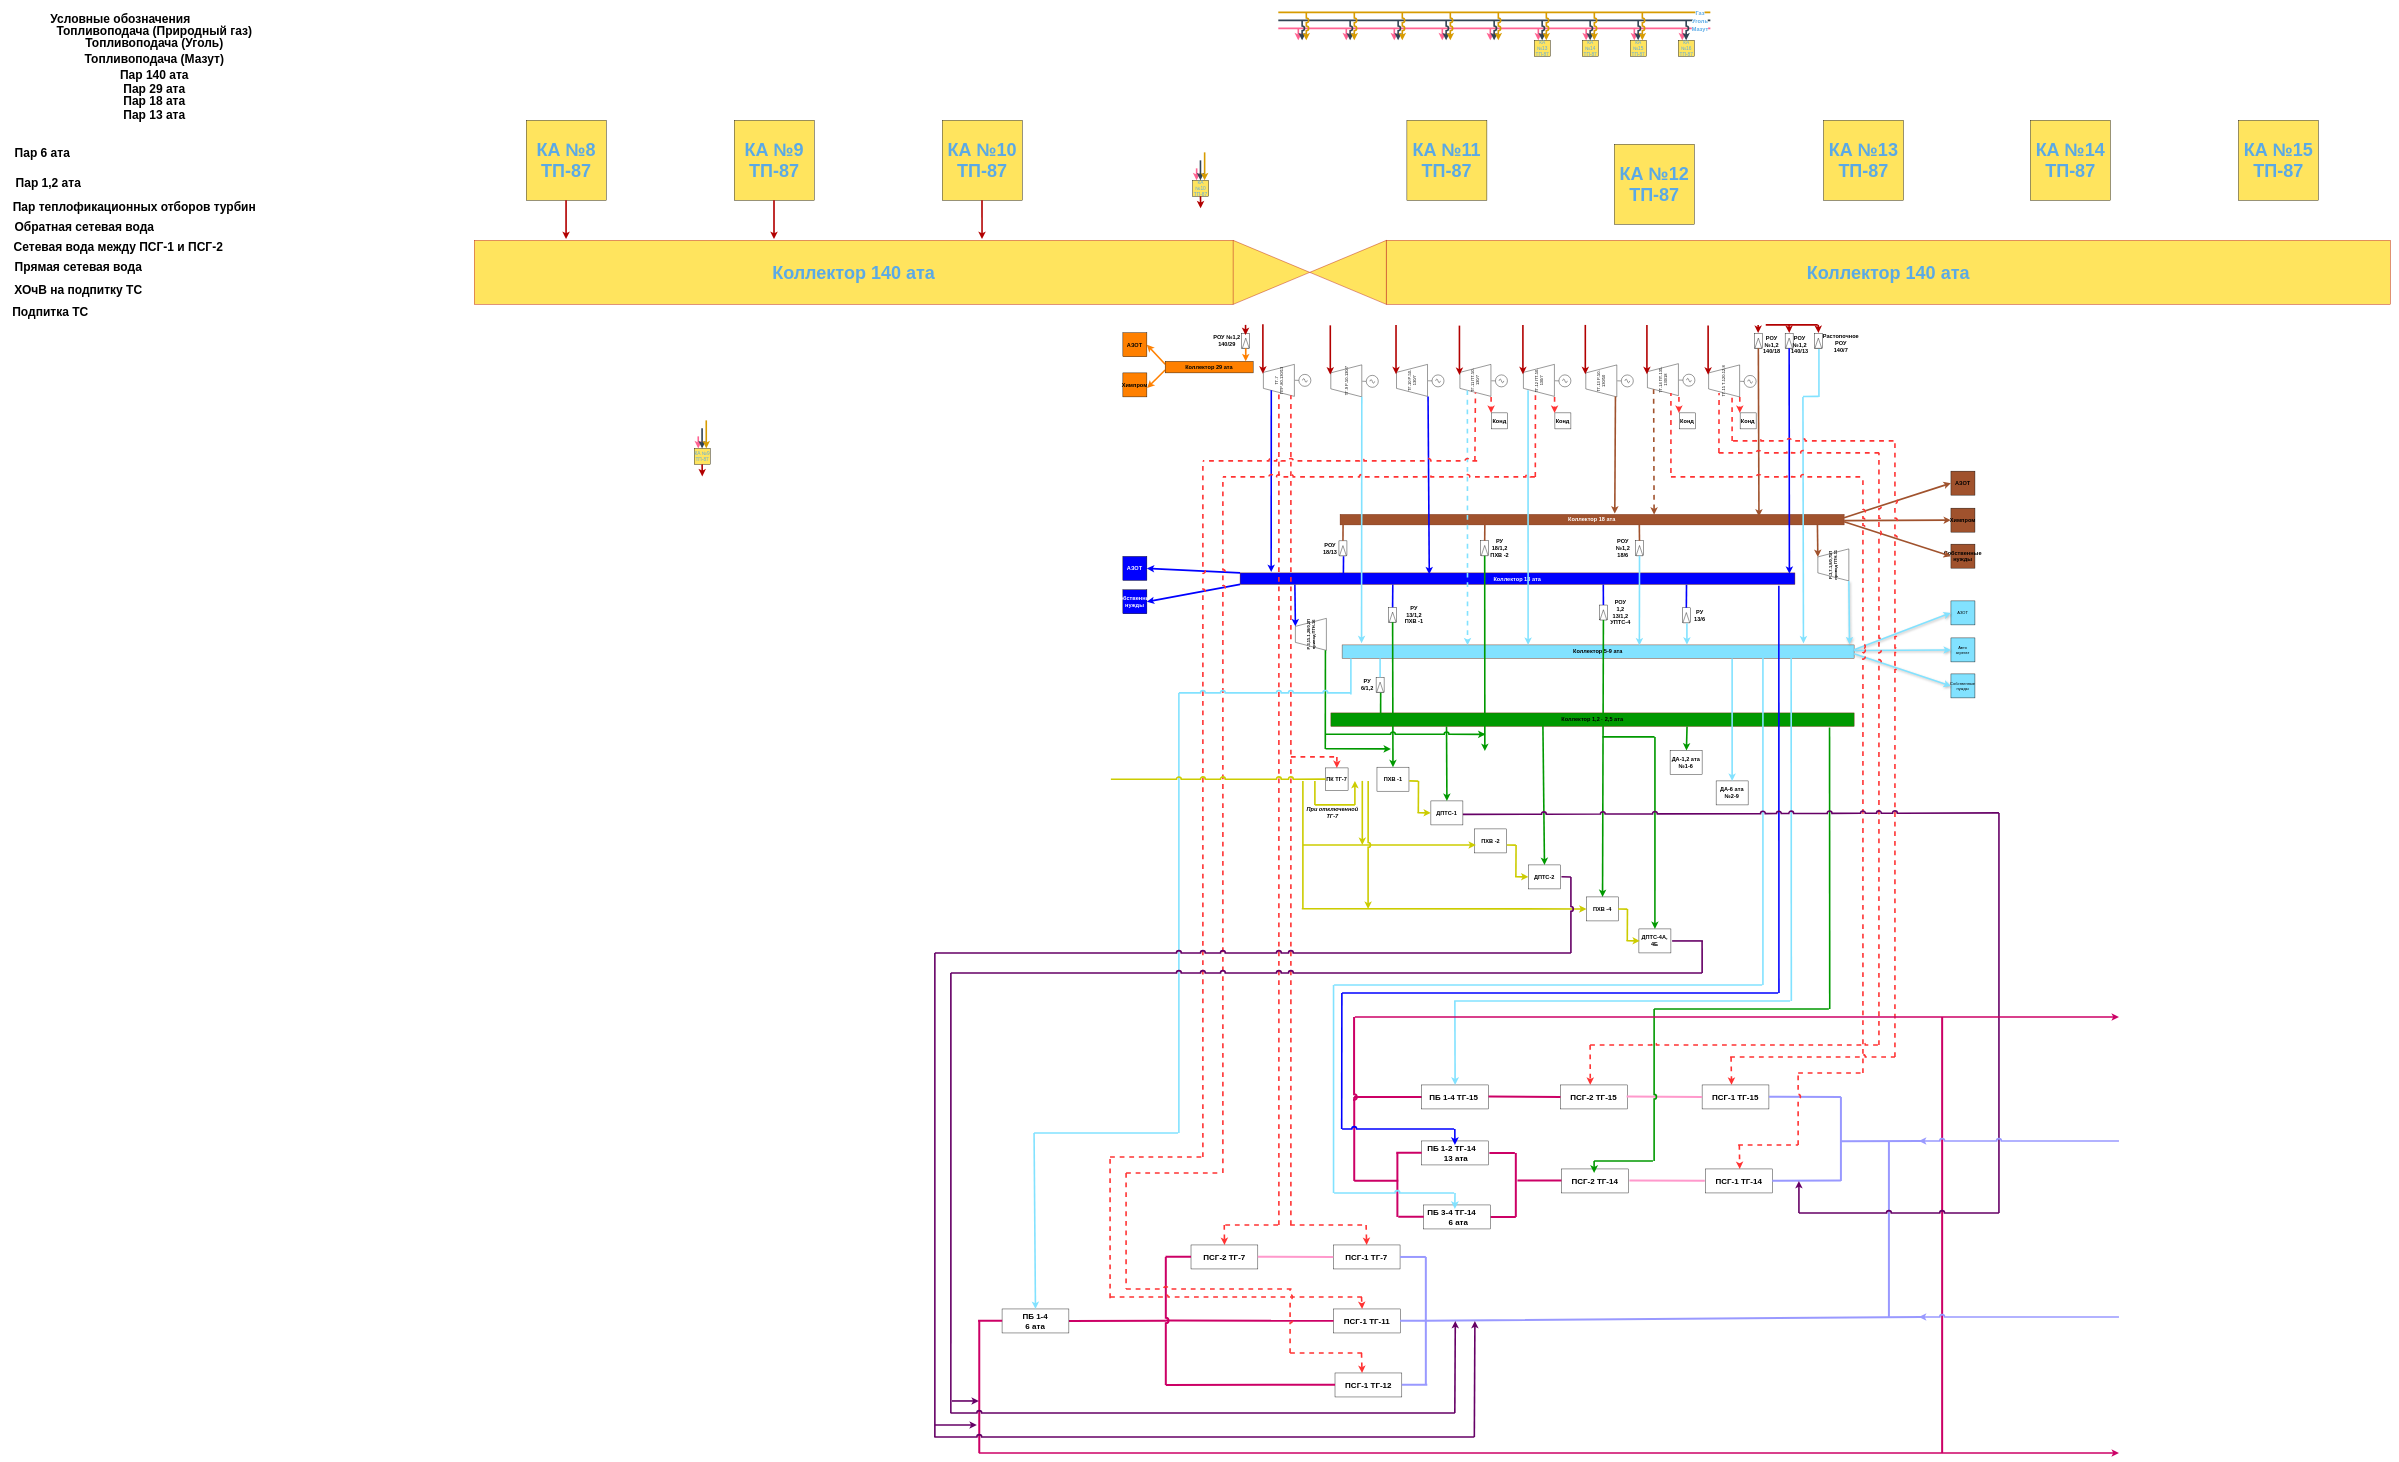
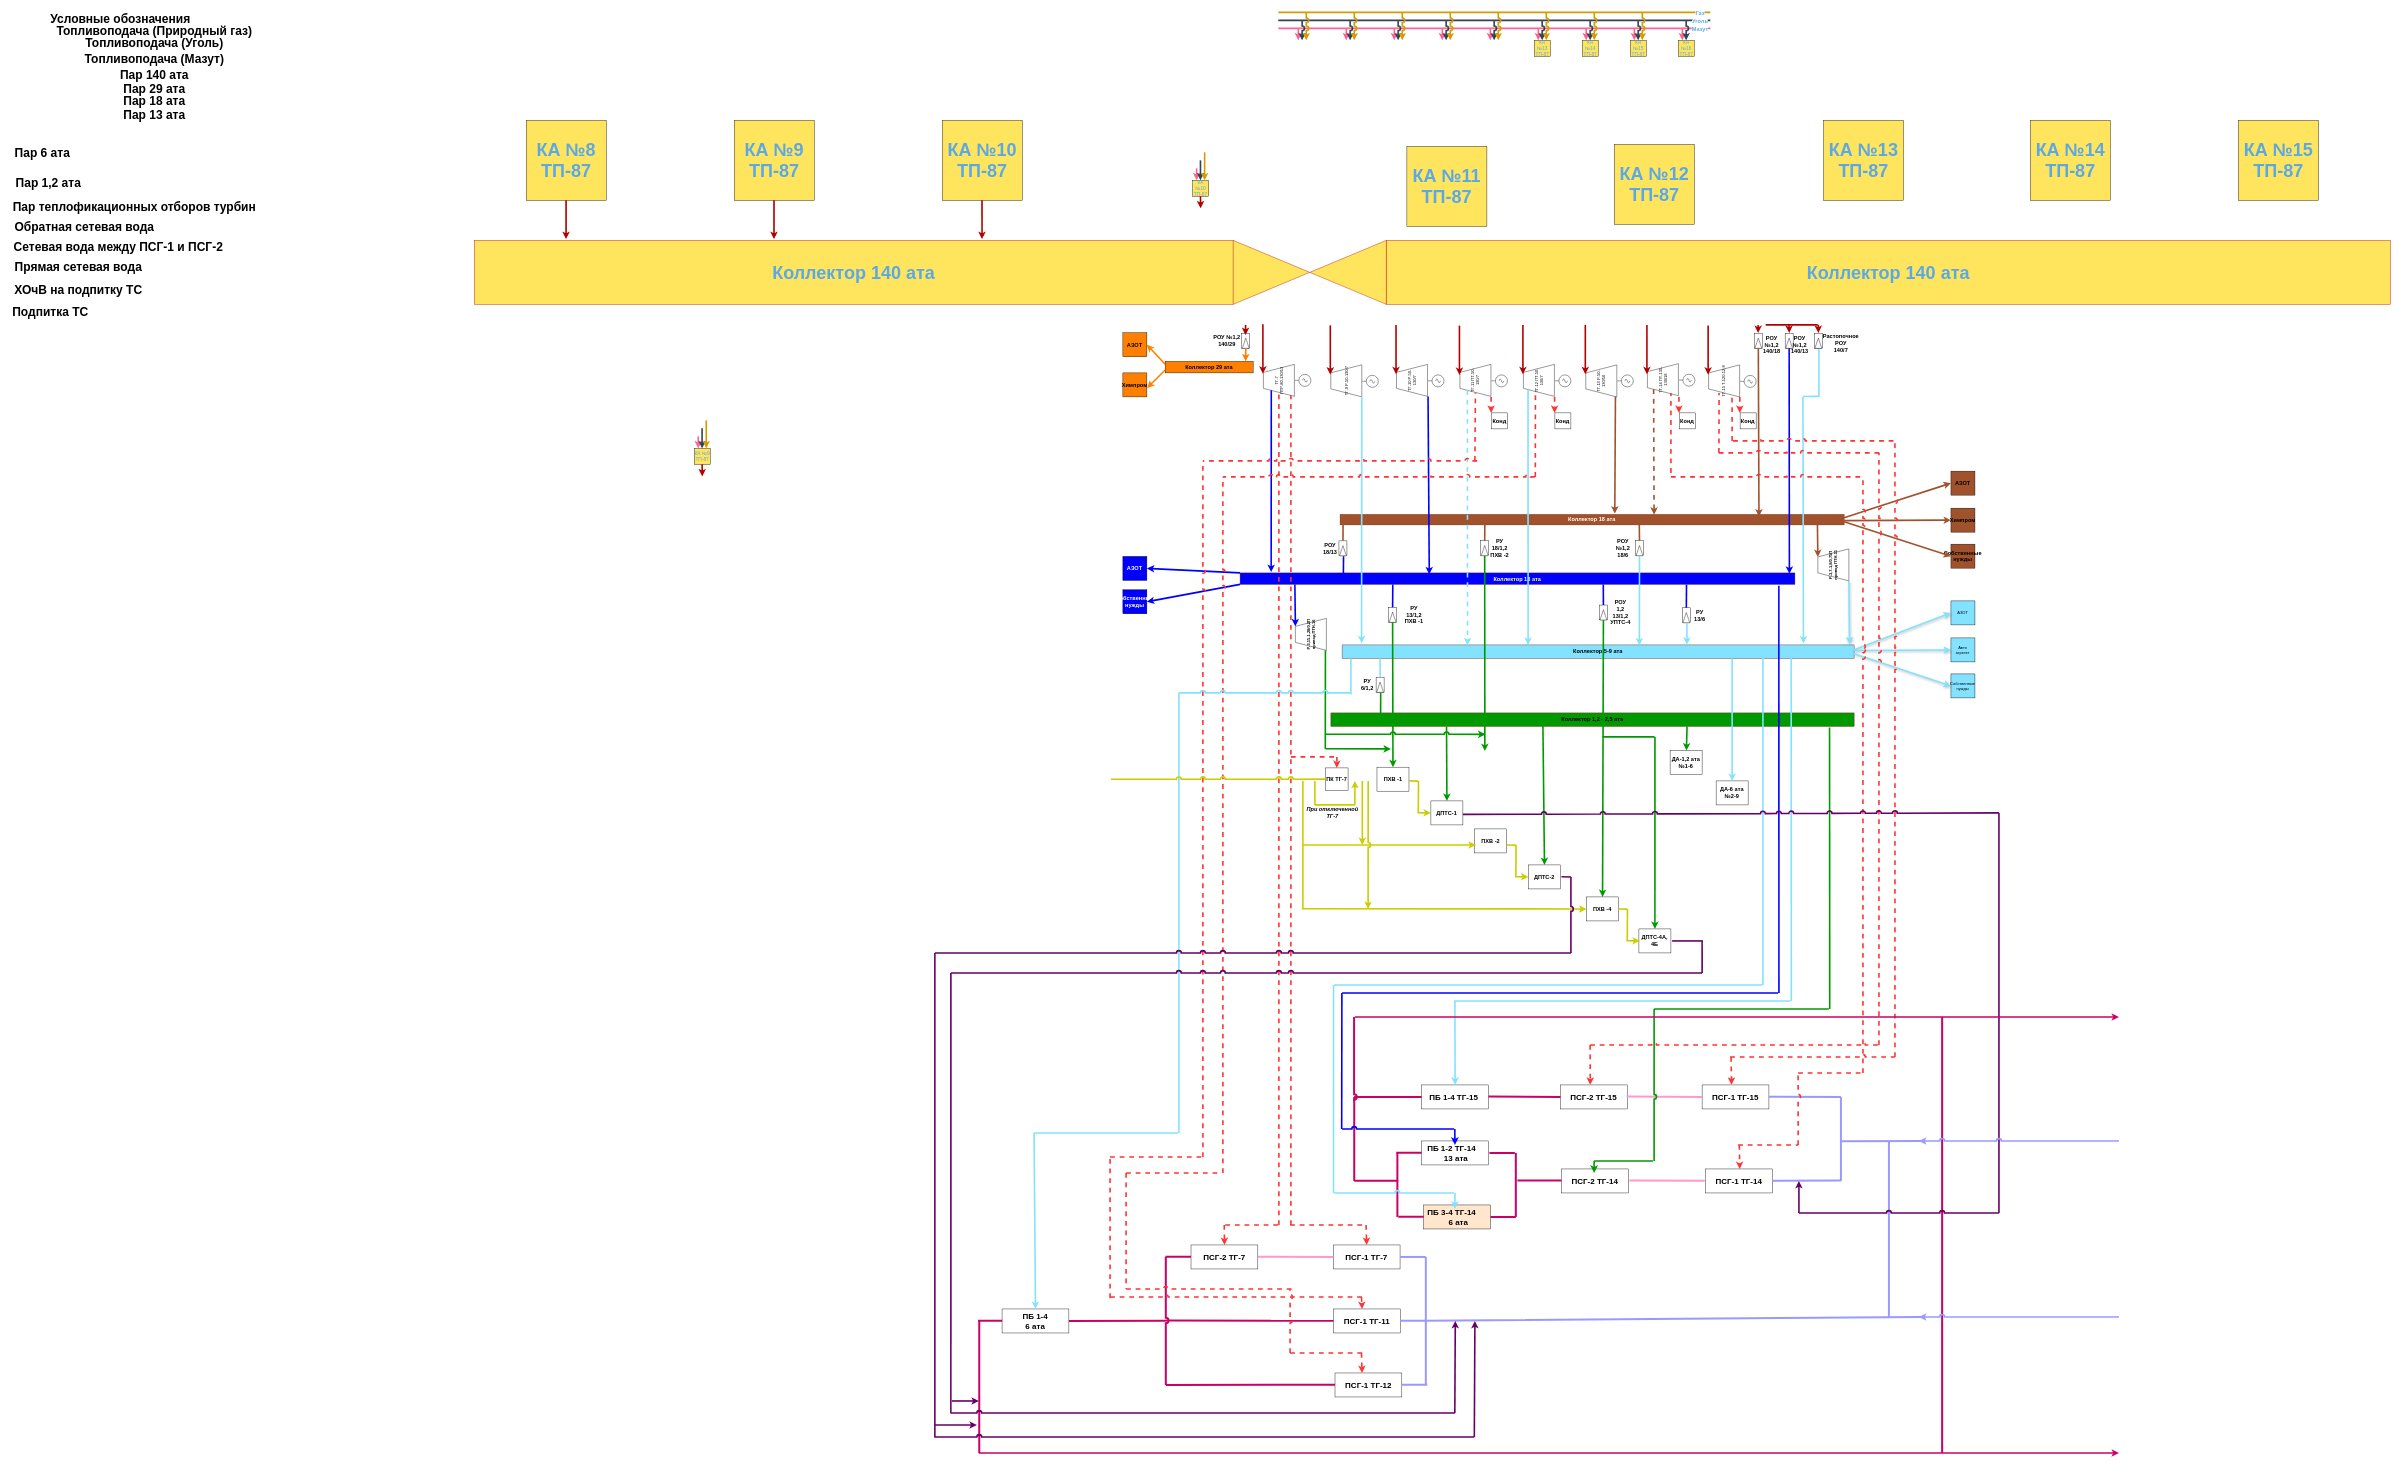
node "КА №11 ТП-87": moved (1447, 160) -> (1447, 186)
node "ПБ 3-4 ТГ-14 6 ата": fillcolor #ffffff -> #ffe6cc
